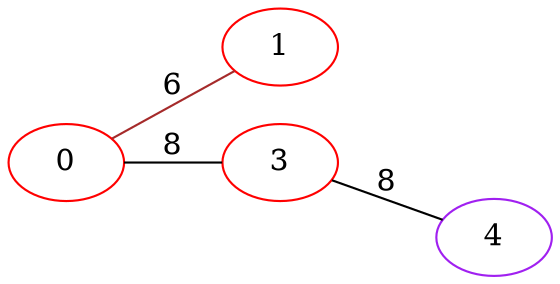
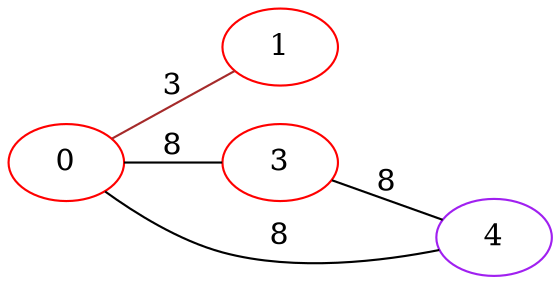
edge "1" -- "0": label "6" -> "3"
edge "0" -- "4": added, label "8"
